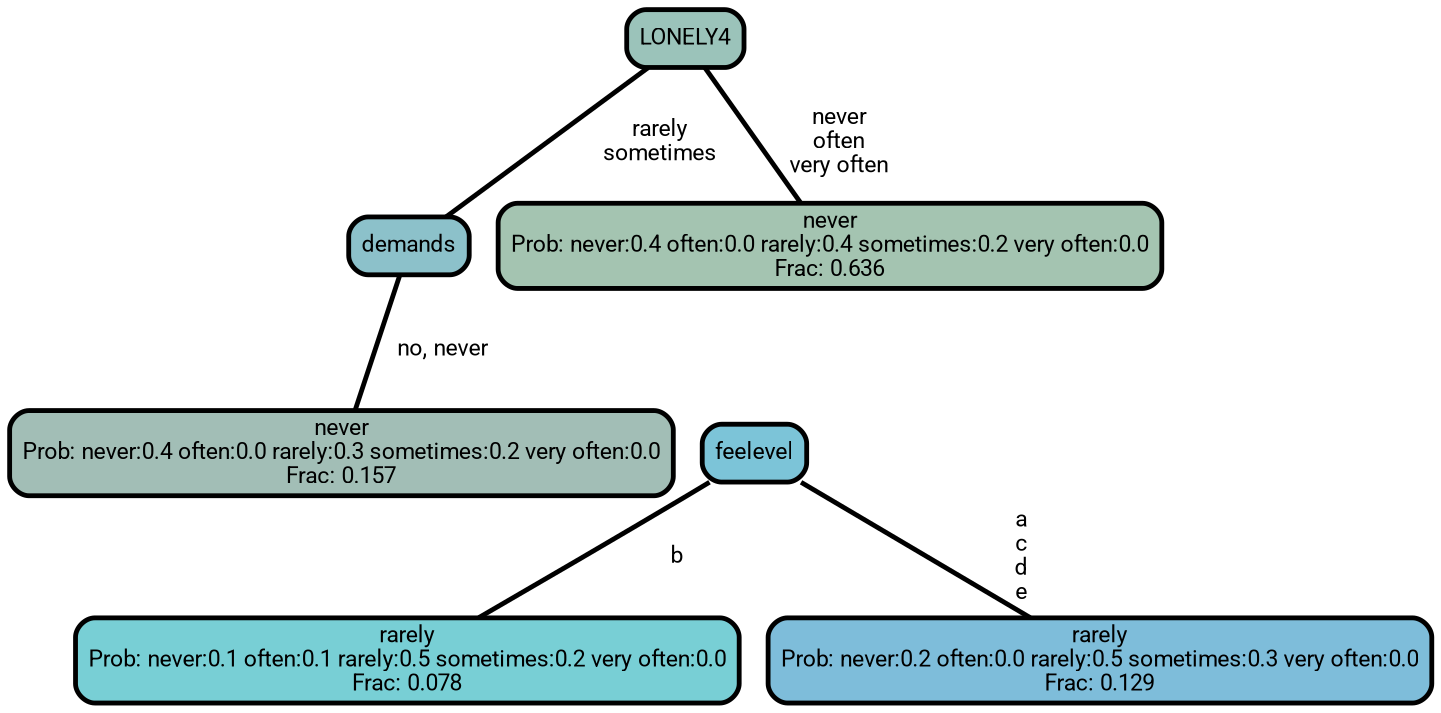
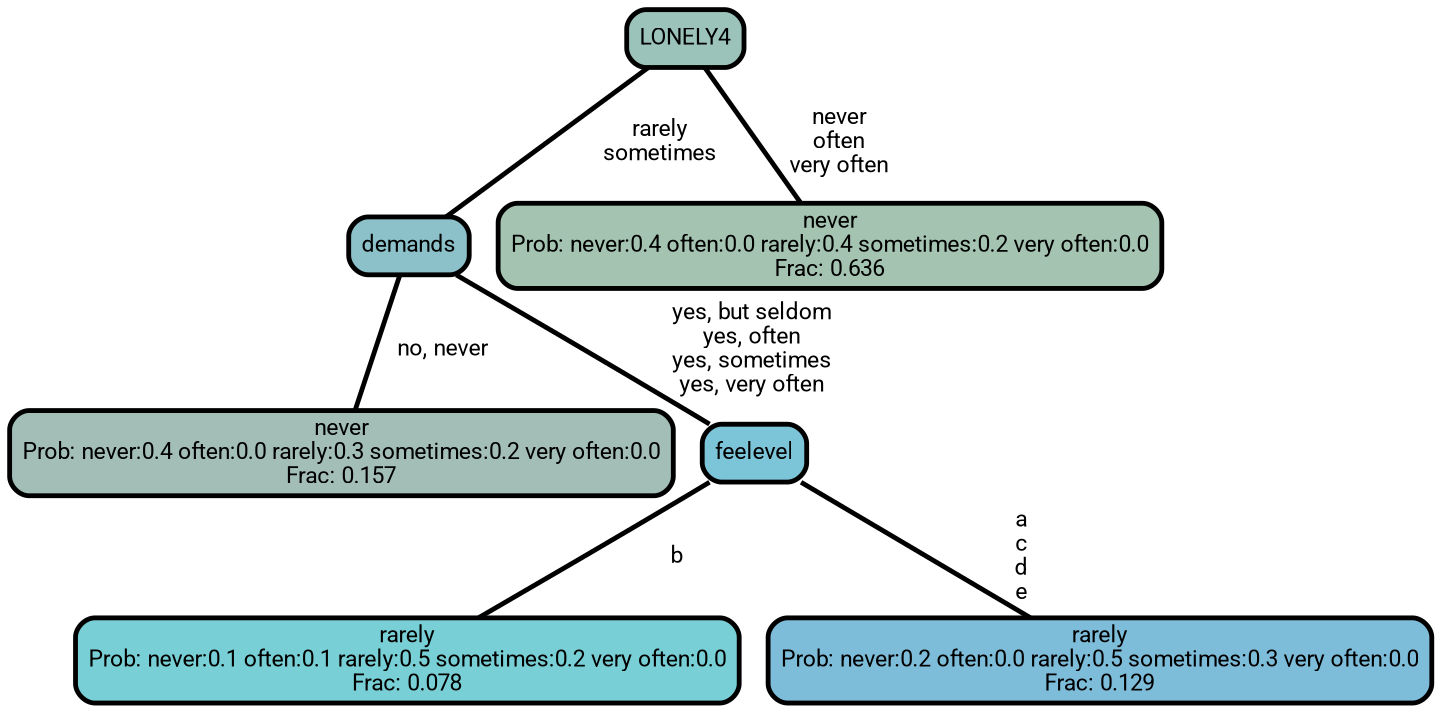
edge "demands" -- "feelevel": added, label "yes, but seldom yes, often yes, sometimes yes, very often"
